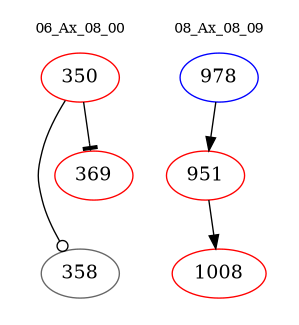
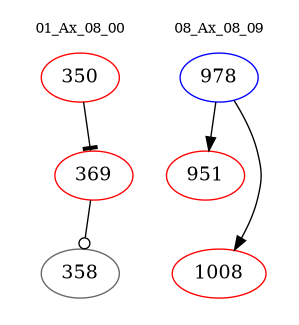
cluster "06_Ax_08_00": label "06_Ax_08_00" -> "01_Ax_08_00"
edge "350" -> "358": now "369" -> "358"
edge "951" -> "1008": now "978" -> "1008"
